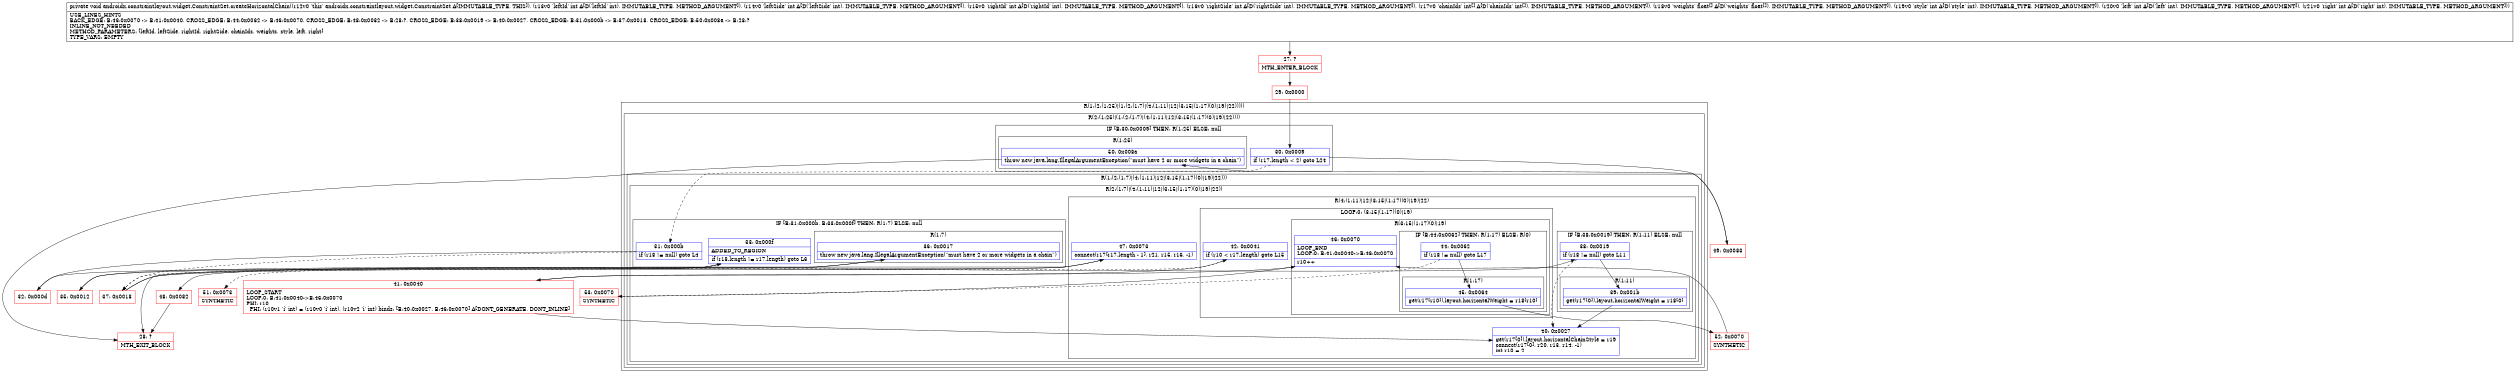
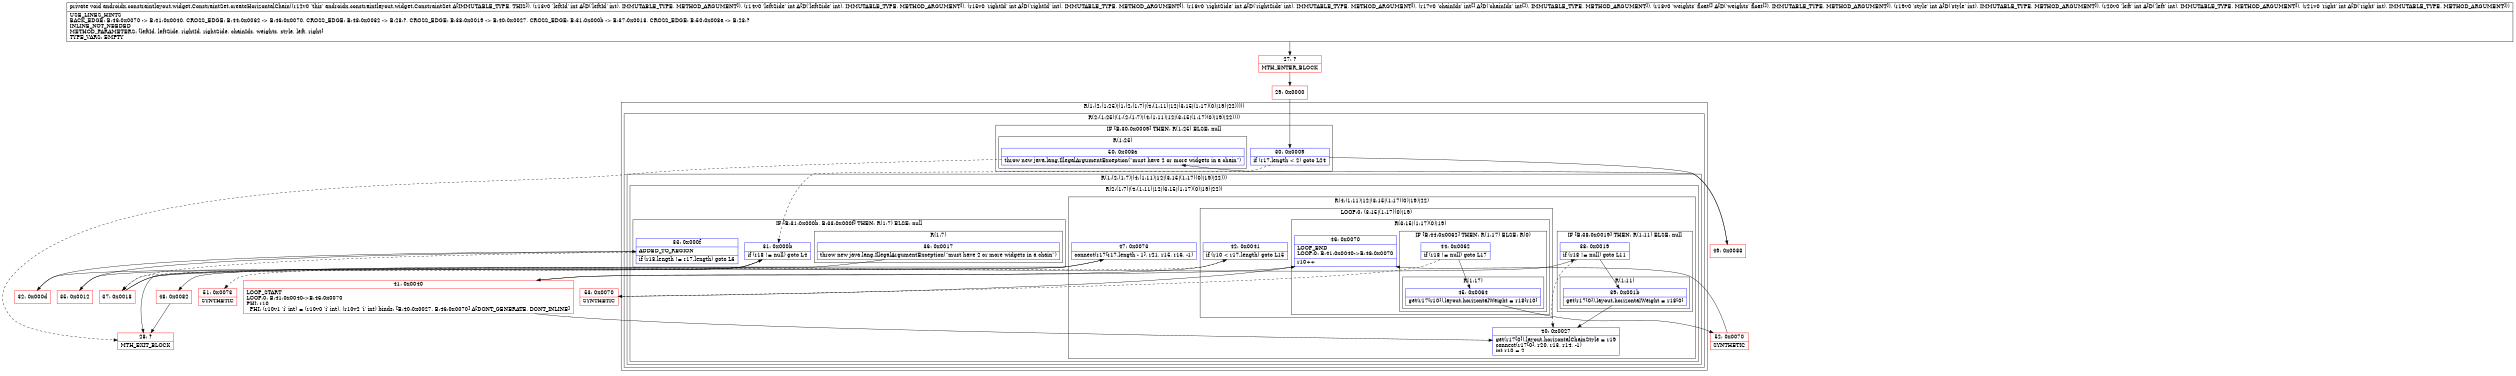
edge "50: 0x008a" -> "28: ?": style solid -> dashed
edge "35: 0x0012" -> "36: 0x0017": now "35: 0x0012" -> "31: 0x000b"
